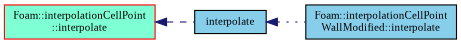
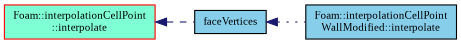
node "interpolate": label "interpolate" -> "faceVertices"
